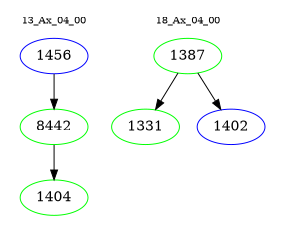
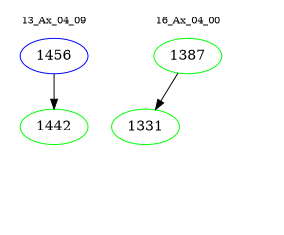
cluster "13_Ax_04_00": label "13_Ax_04_00" -> "13_Ax_04_09"
cluster "18_Ax_04_00": label "18_Ax_04_00" -> "16_Ax_04_00"
node "8442": label "8442" -> "1442"
node "1402": removed
node "1404": removed
